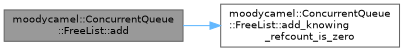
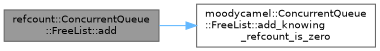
node "moodycamel::ConcurrentQueue ::FreeList::add": label "moodycamel::ConcurrentQueue ::FreeList::add" -> "refcount::ConcurrentQueue ::FreeList::add"
